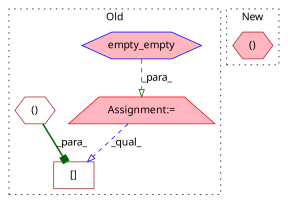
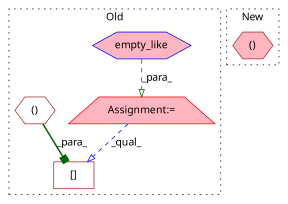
node "empty_empty": label "empty_empty" -> "empty_like"
